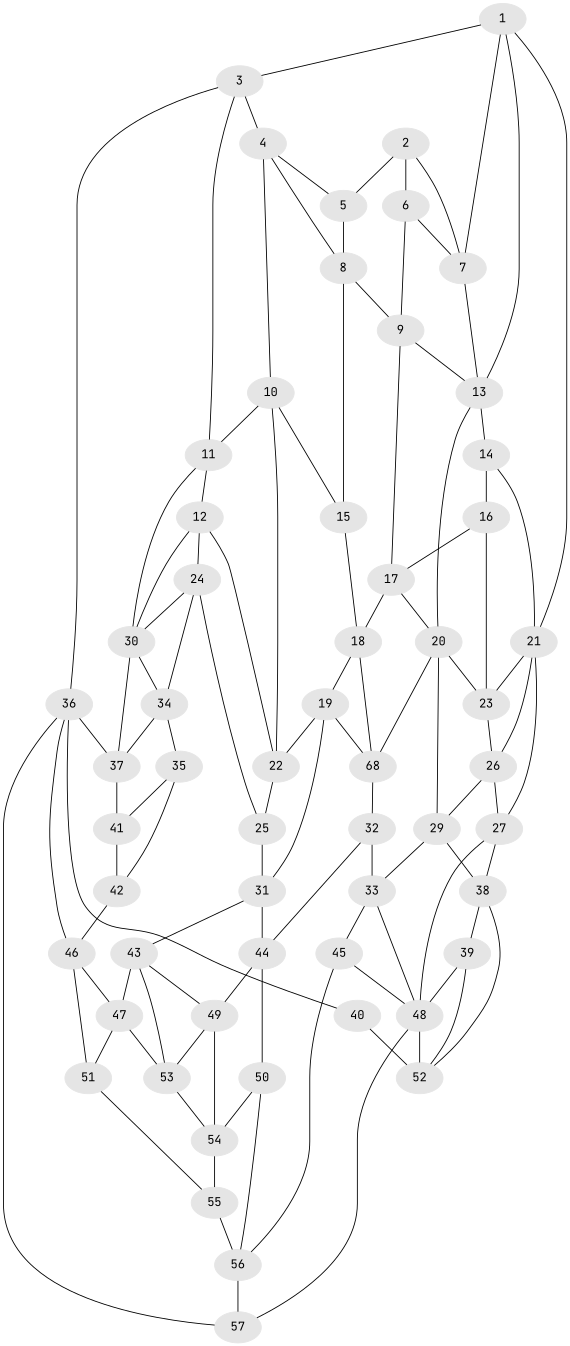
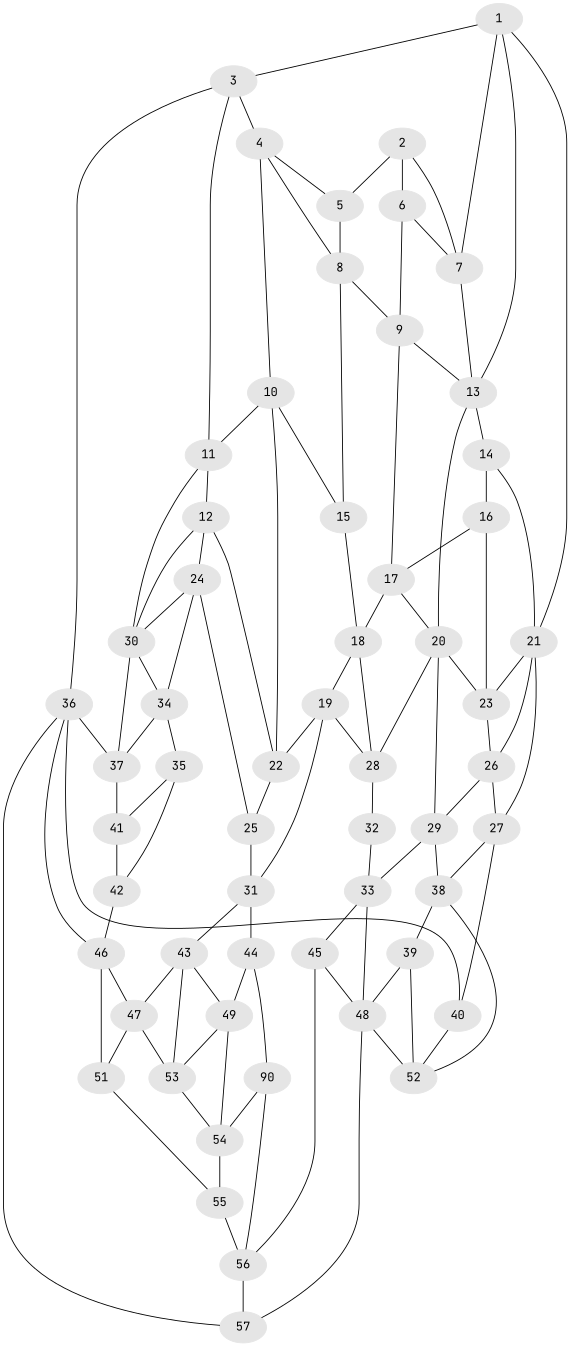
node "68": label "68" -> "28"
edge "32" -- "44": removed
edge "27" -- "48": now "27" -- "40"
node "50": label "50" -> "90"
